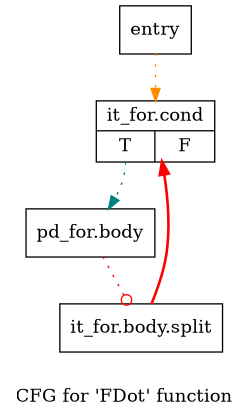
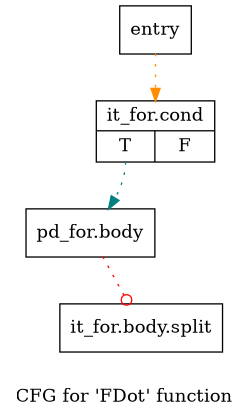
edge "it_for.body.split" -> "it_for.cond": removed
